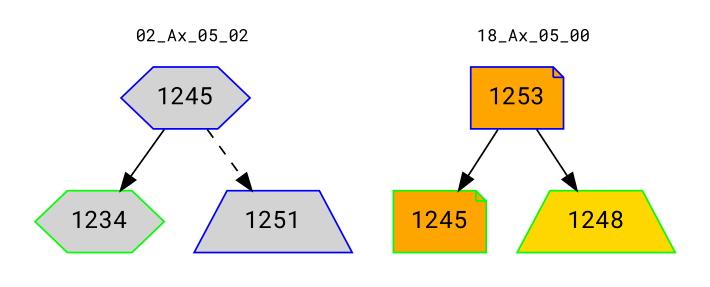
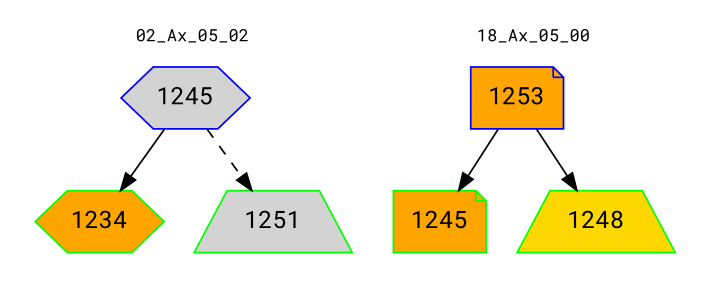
node "1234": fillcolor lightgrey -> orange
node "1251": color blue -> green
